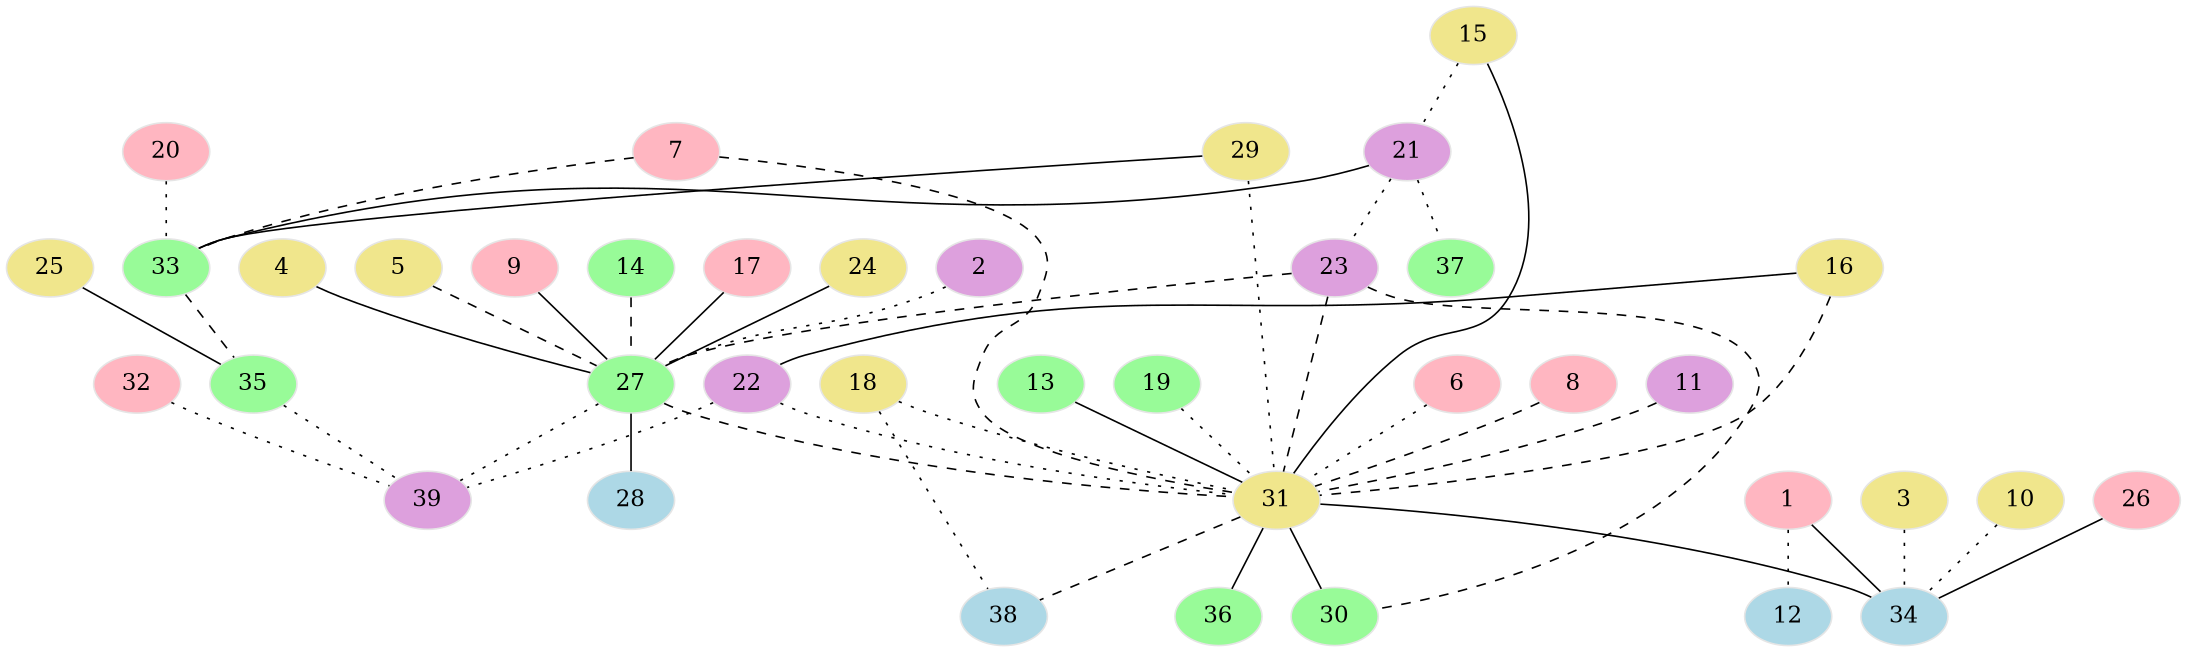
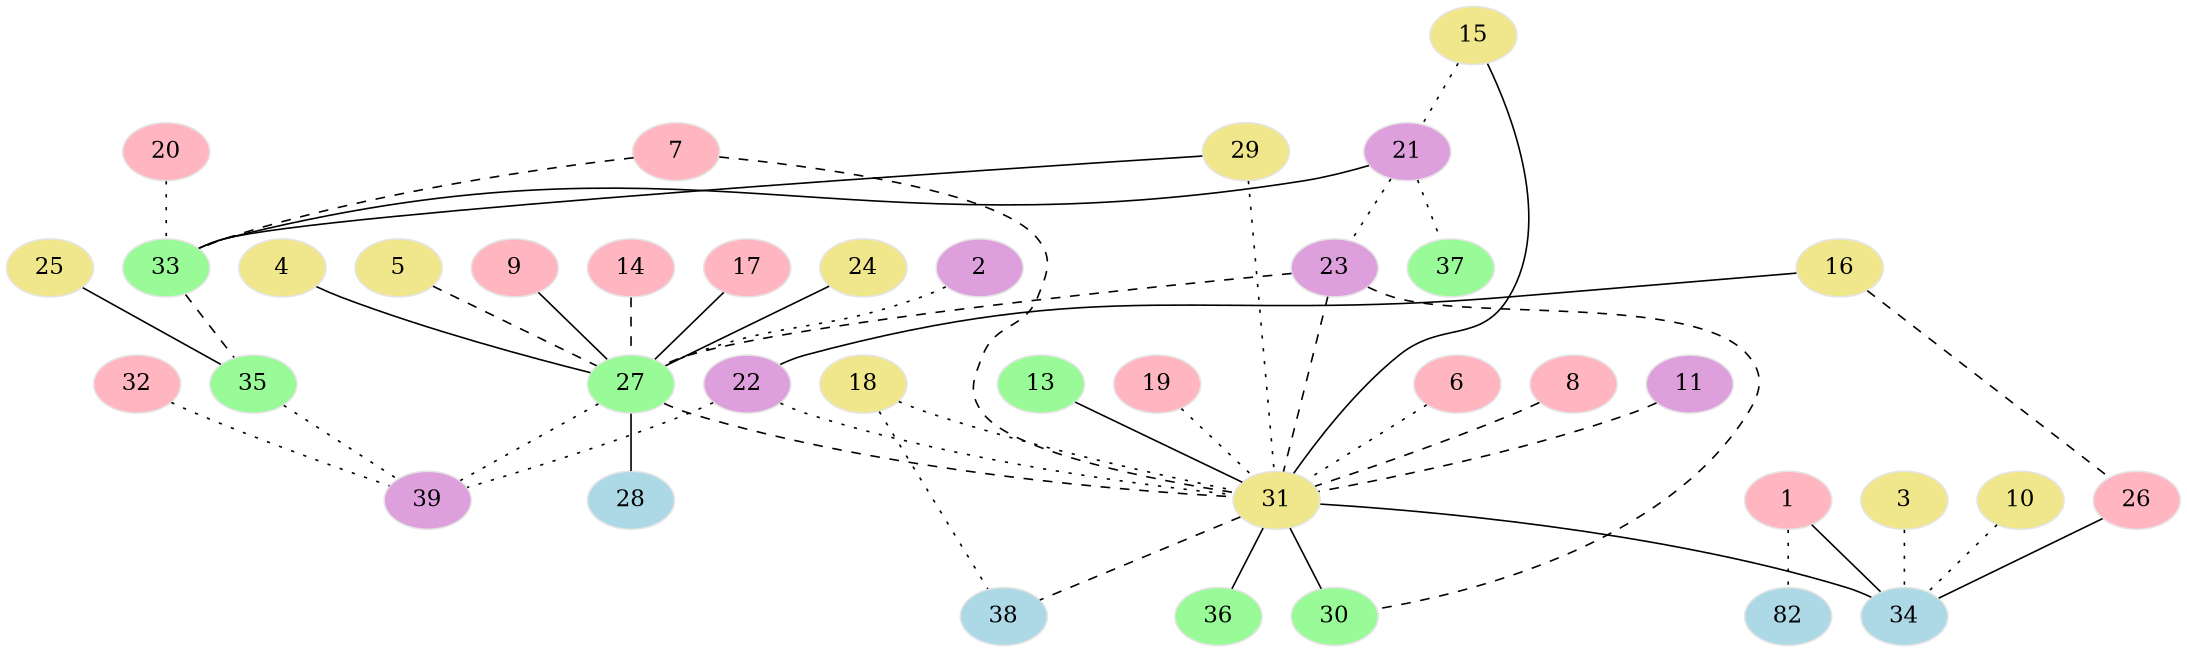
node "14": fillcolor palegreen -> lightpink
node "19": fillcolor palegreen -> lightpink
edge "16" -- "31": now "16" -- "26"
node "12": label "12" -> "82"
